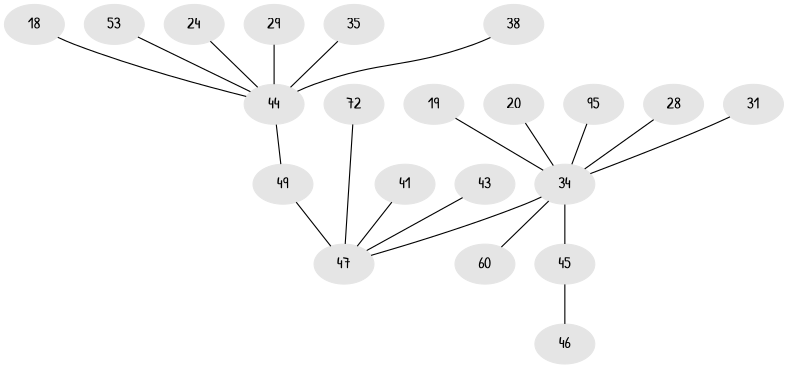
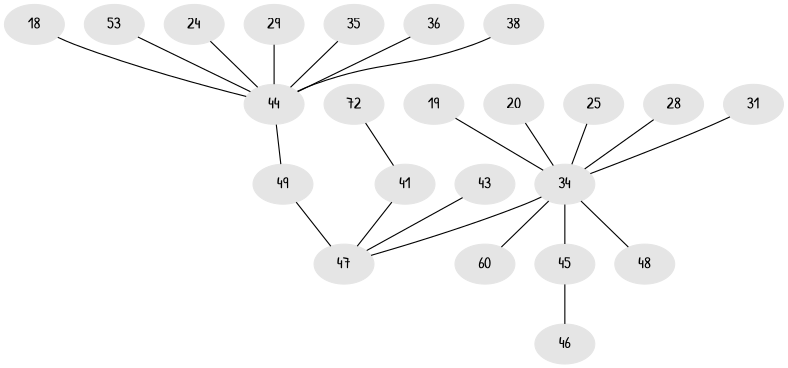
node "36": added
node "95": label "95" -> "25"
edge "72" -- "47": now "72" -- "41"
node "48": added
